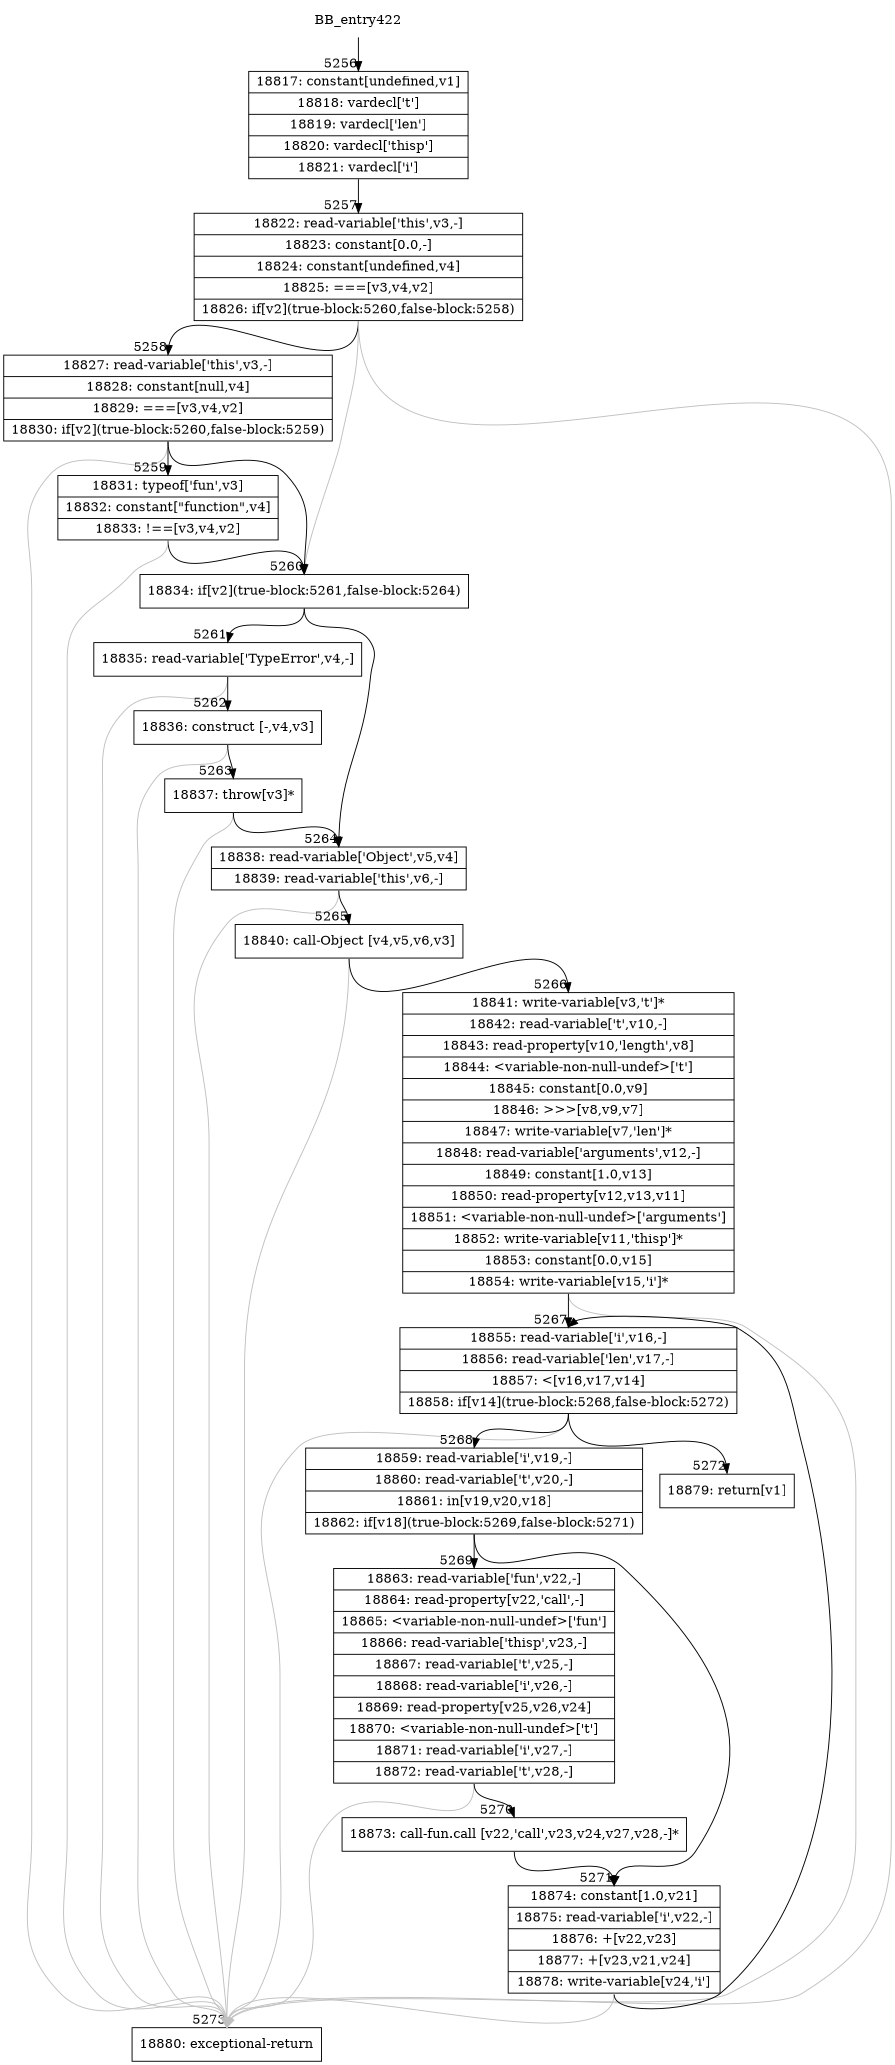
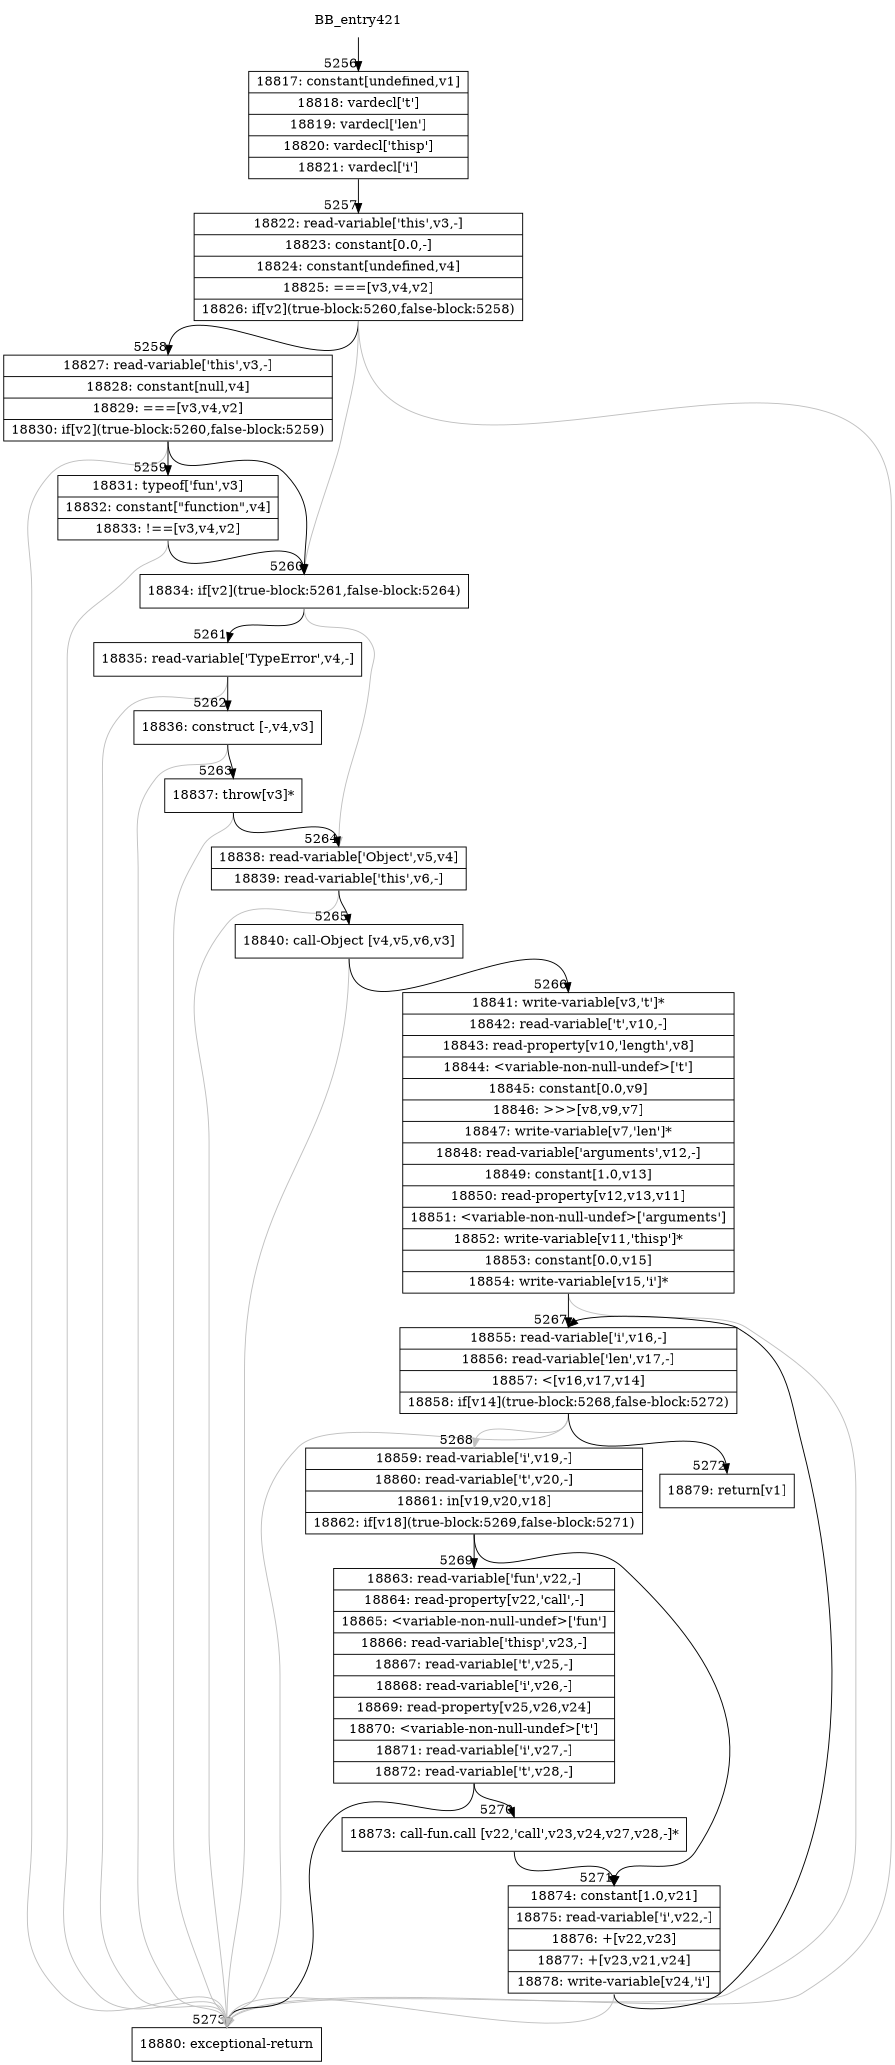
node "BB_entry422": label "BB_entry422" -> "BB_entry421"
edge "18834: if[v2](true-block:5261,false-block:5264)" -> "18838: read-variable['Object',v5,v4]": color black -> gray
edge "18855: read-variable['i',v16,-]" -> "18859: read-variable['i',v19,-]": color black -> gray
edge "18863: read-variable['fun',v22,-]" -> "18880: exceptional-return": color gray -> black
